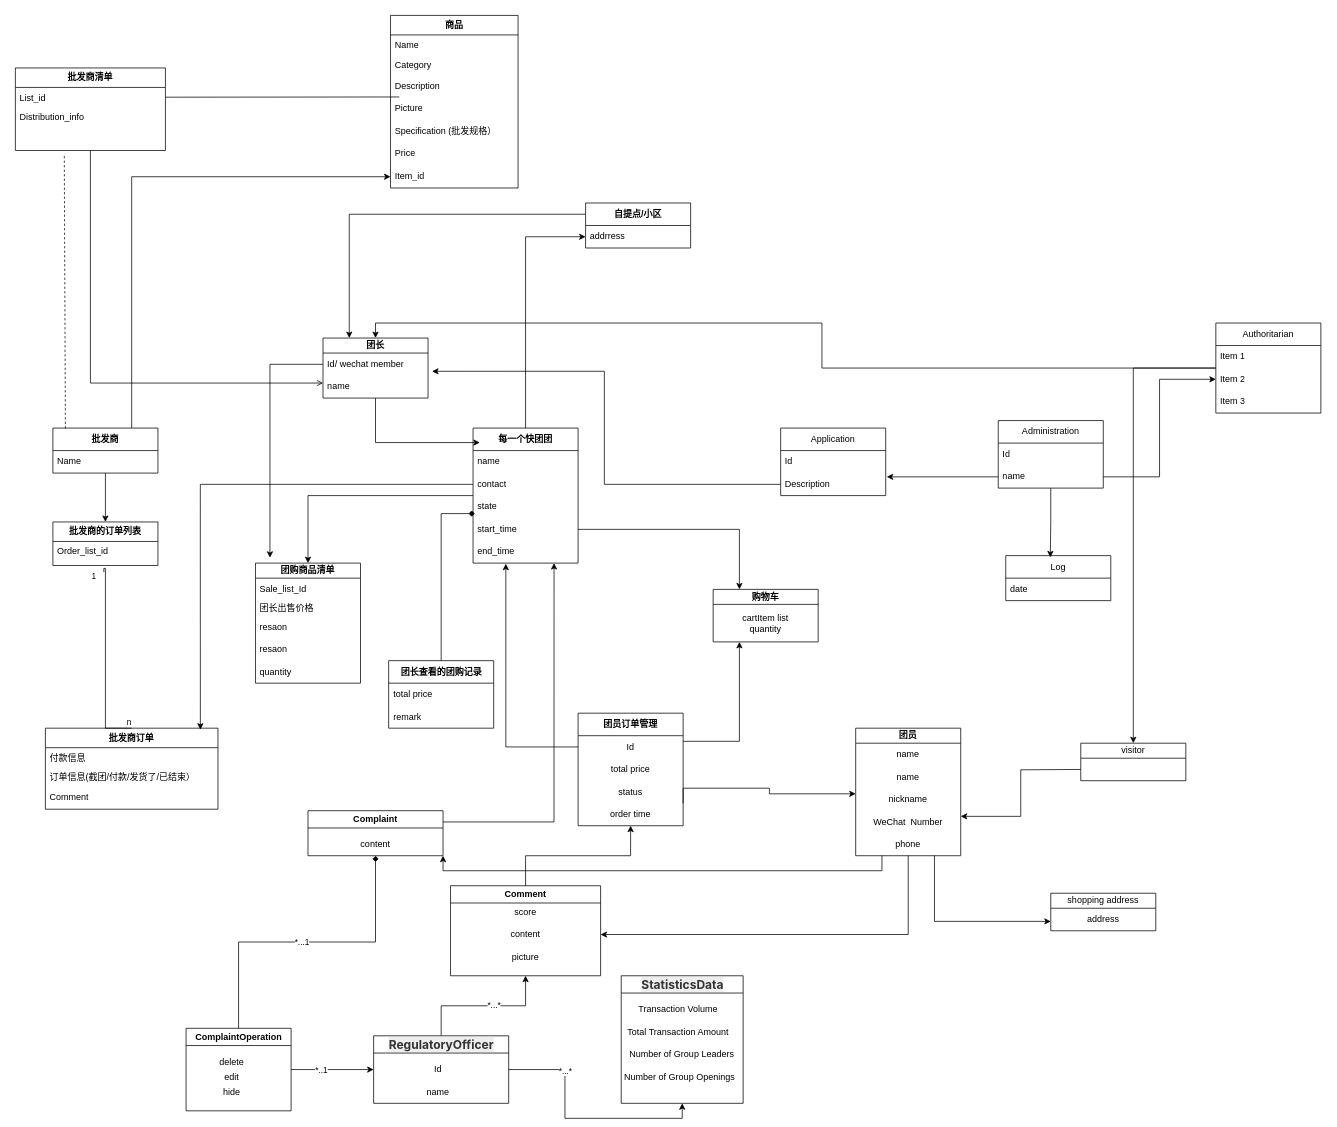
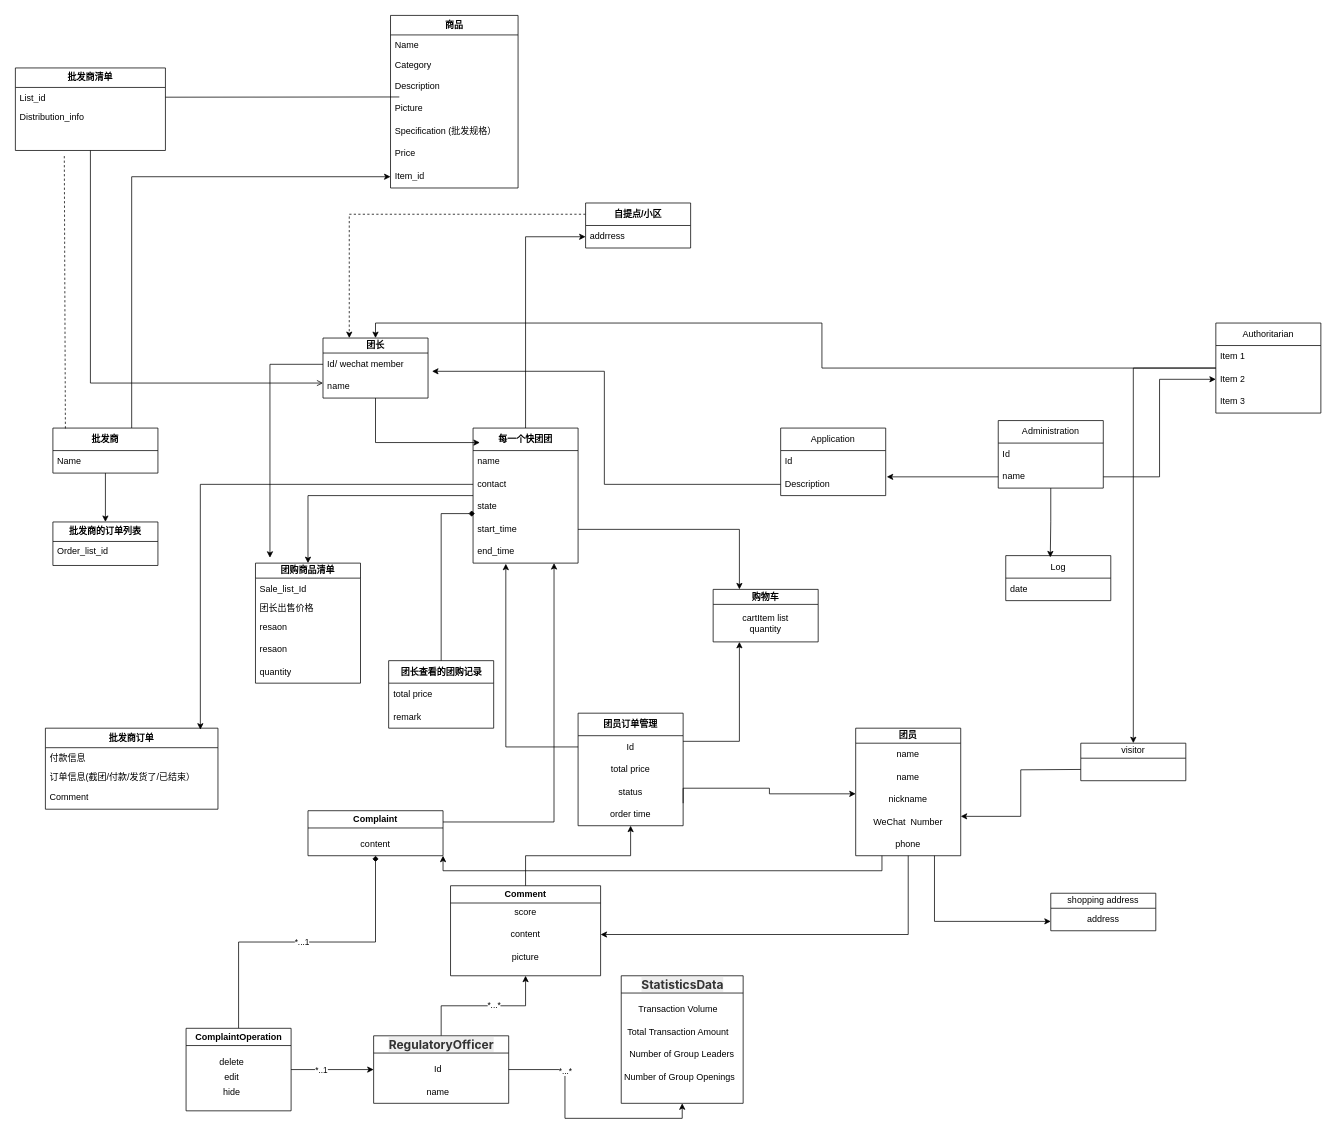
edge "自提点/小区" -> "团长": style solid -> dashed
edge "Order_list_id" -- "批发商订单": removed, labels "1", "n"
